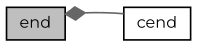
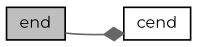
edge "cend" -> "end": reversed
